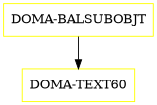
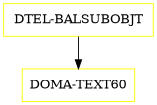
node "DOMA-BALSUBOBJT": label "DOMA-BALSUBOBJT" -> "DTEL-BALSUBOBJT"
